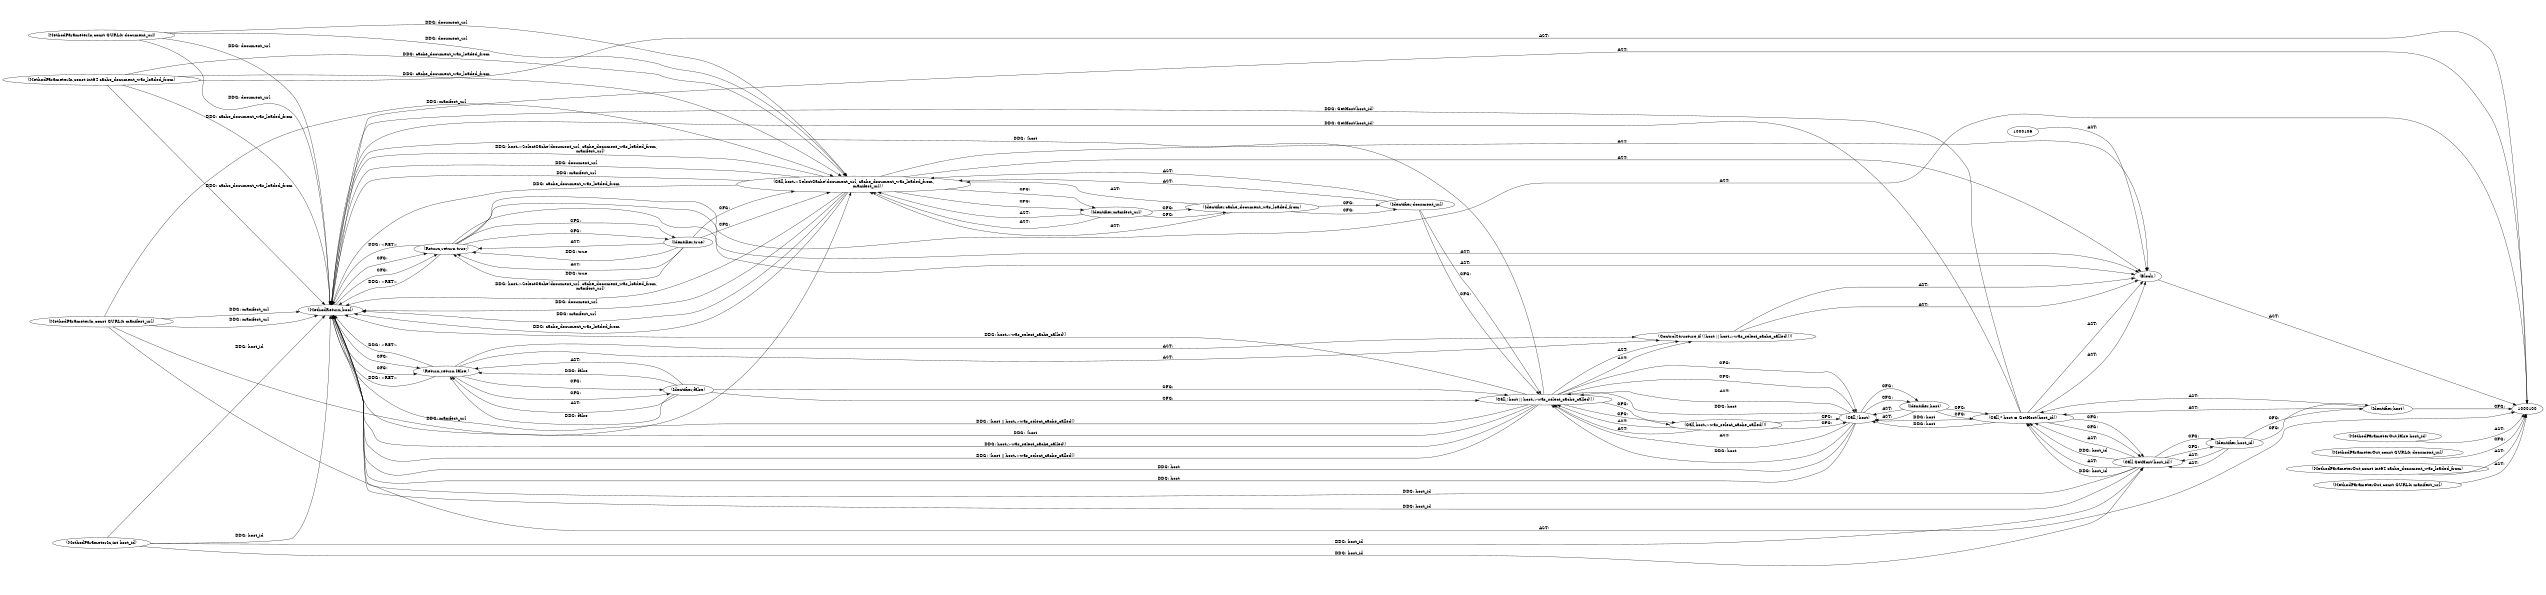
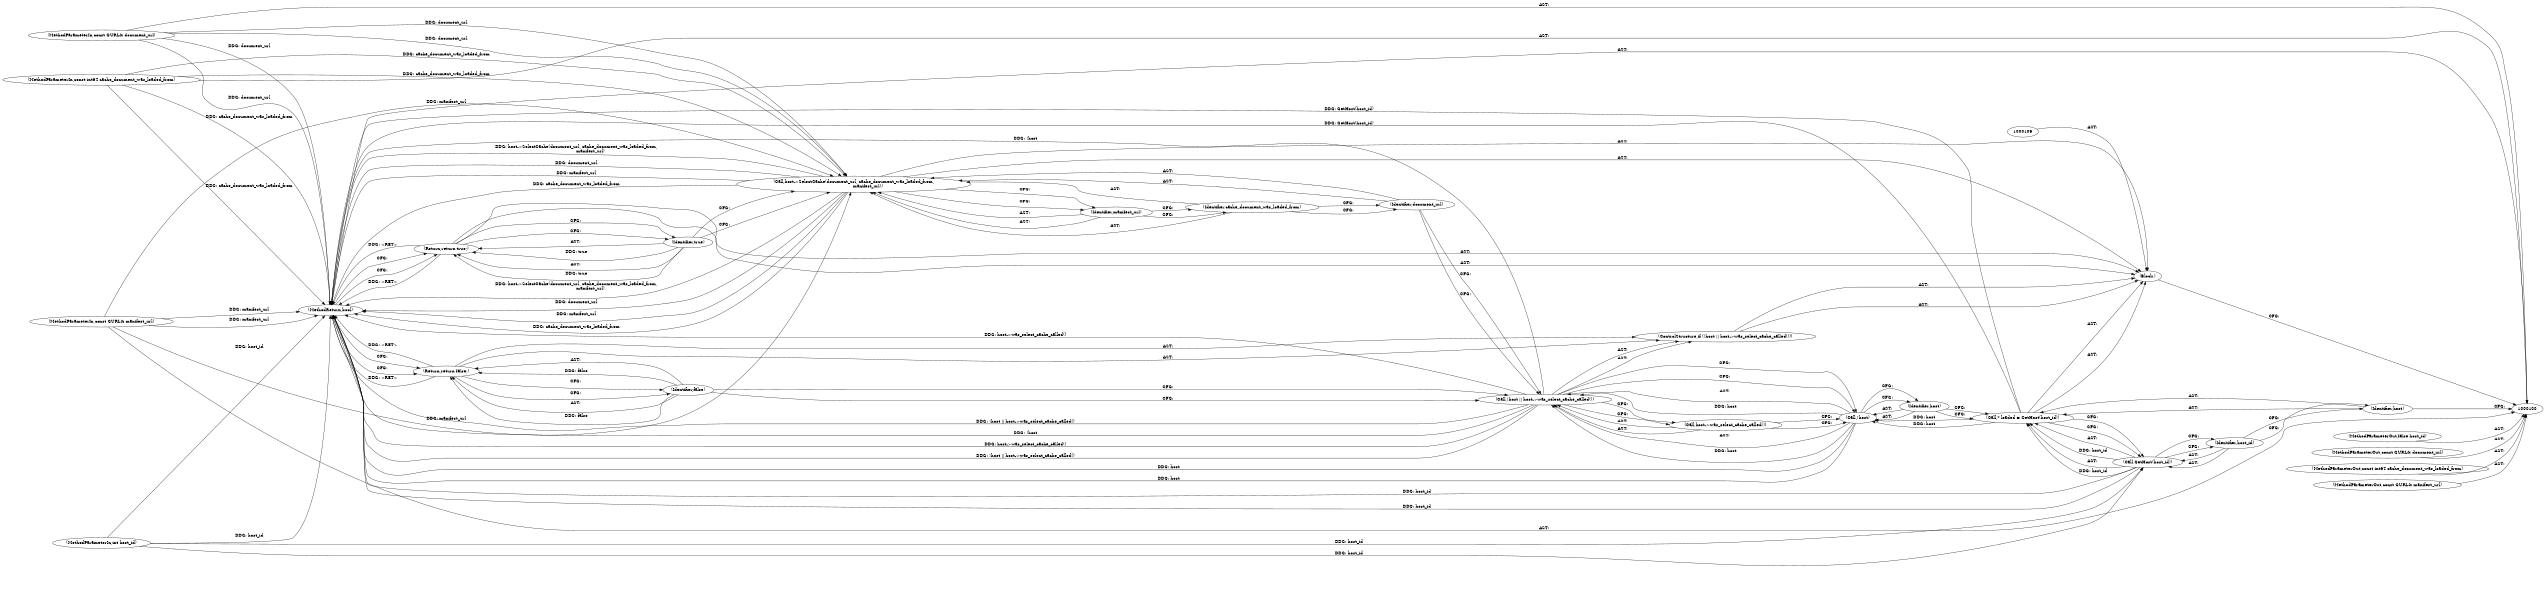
edge "(Return,return true;)" -> "1000100": now "(MethodParameterIn,const GURL& document_url)" -> "1000100"
edge "(Block,)" -> "1000100": label "AST: " -> "CFG: "
node "(Call,* host = GetHost(host_id))": label "(Call,* host = GetHost(host_id))" -> "(Call,* loaded = GetHost(host_id))"
edge "(MethodParameterOut,const GURL& document_url)" -> "1000100": label "CFG: " -> "AST: "
